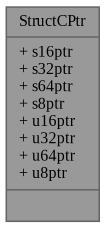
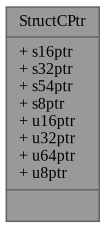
node "StructCPtr": text "+ s64ptr" -> "+ s54ptr"
